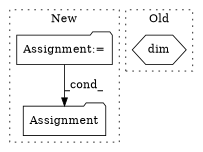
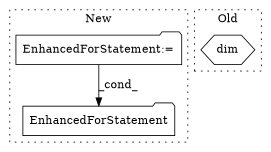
node "Assignment:=": label "Assignment:=" -> "EnhancedForStatement:="
node "Assignment": label "Assignment" -> "EnhancedForStatement"
